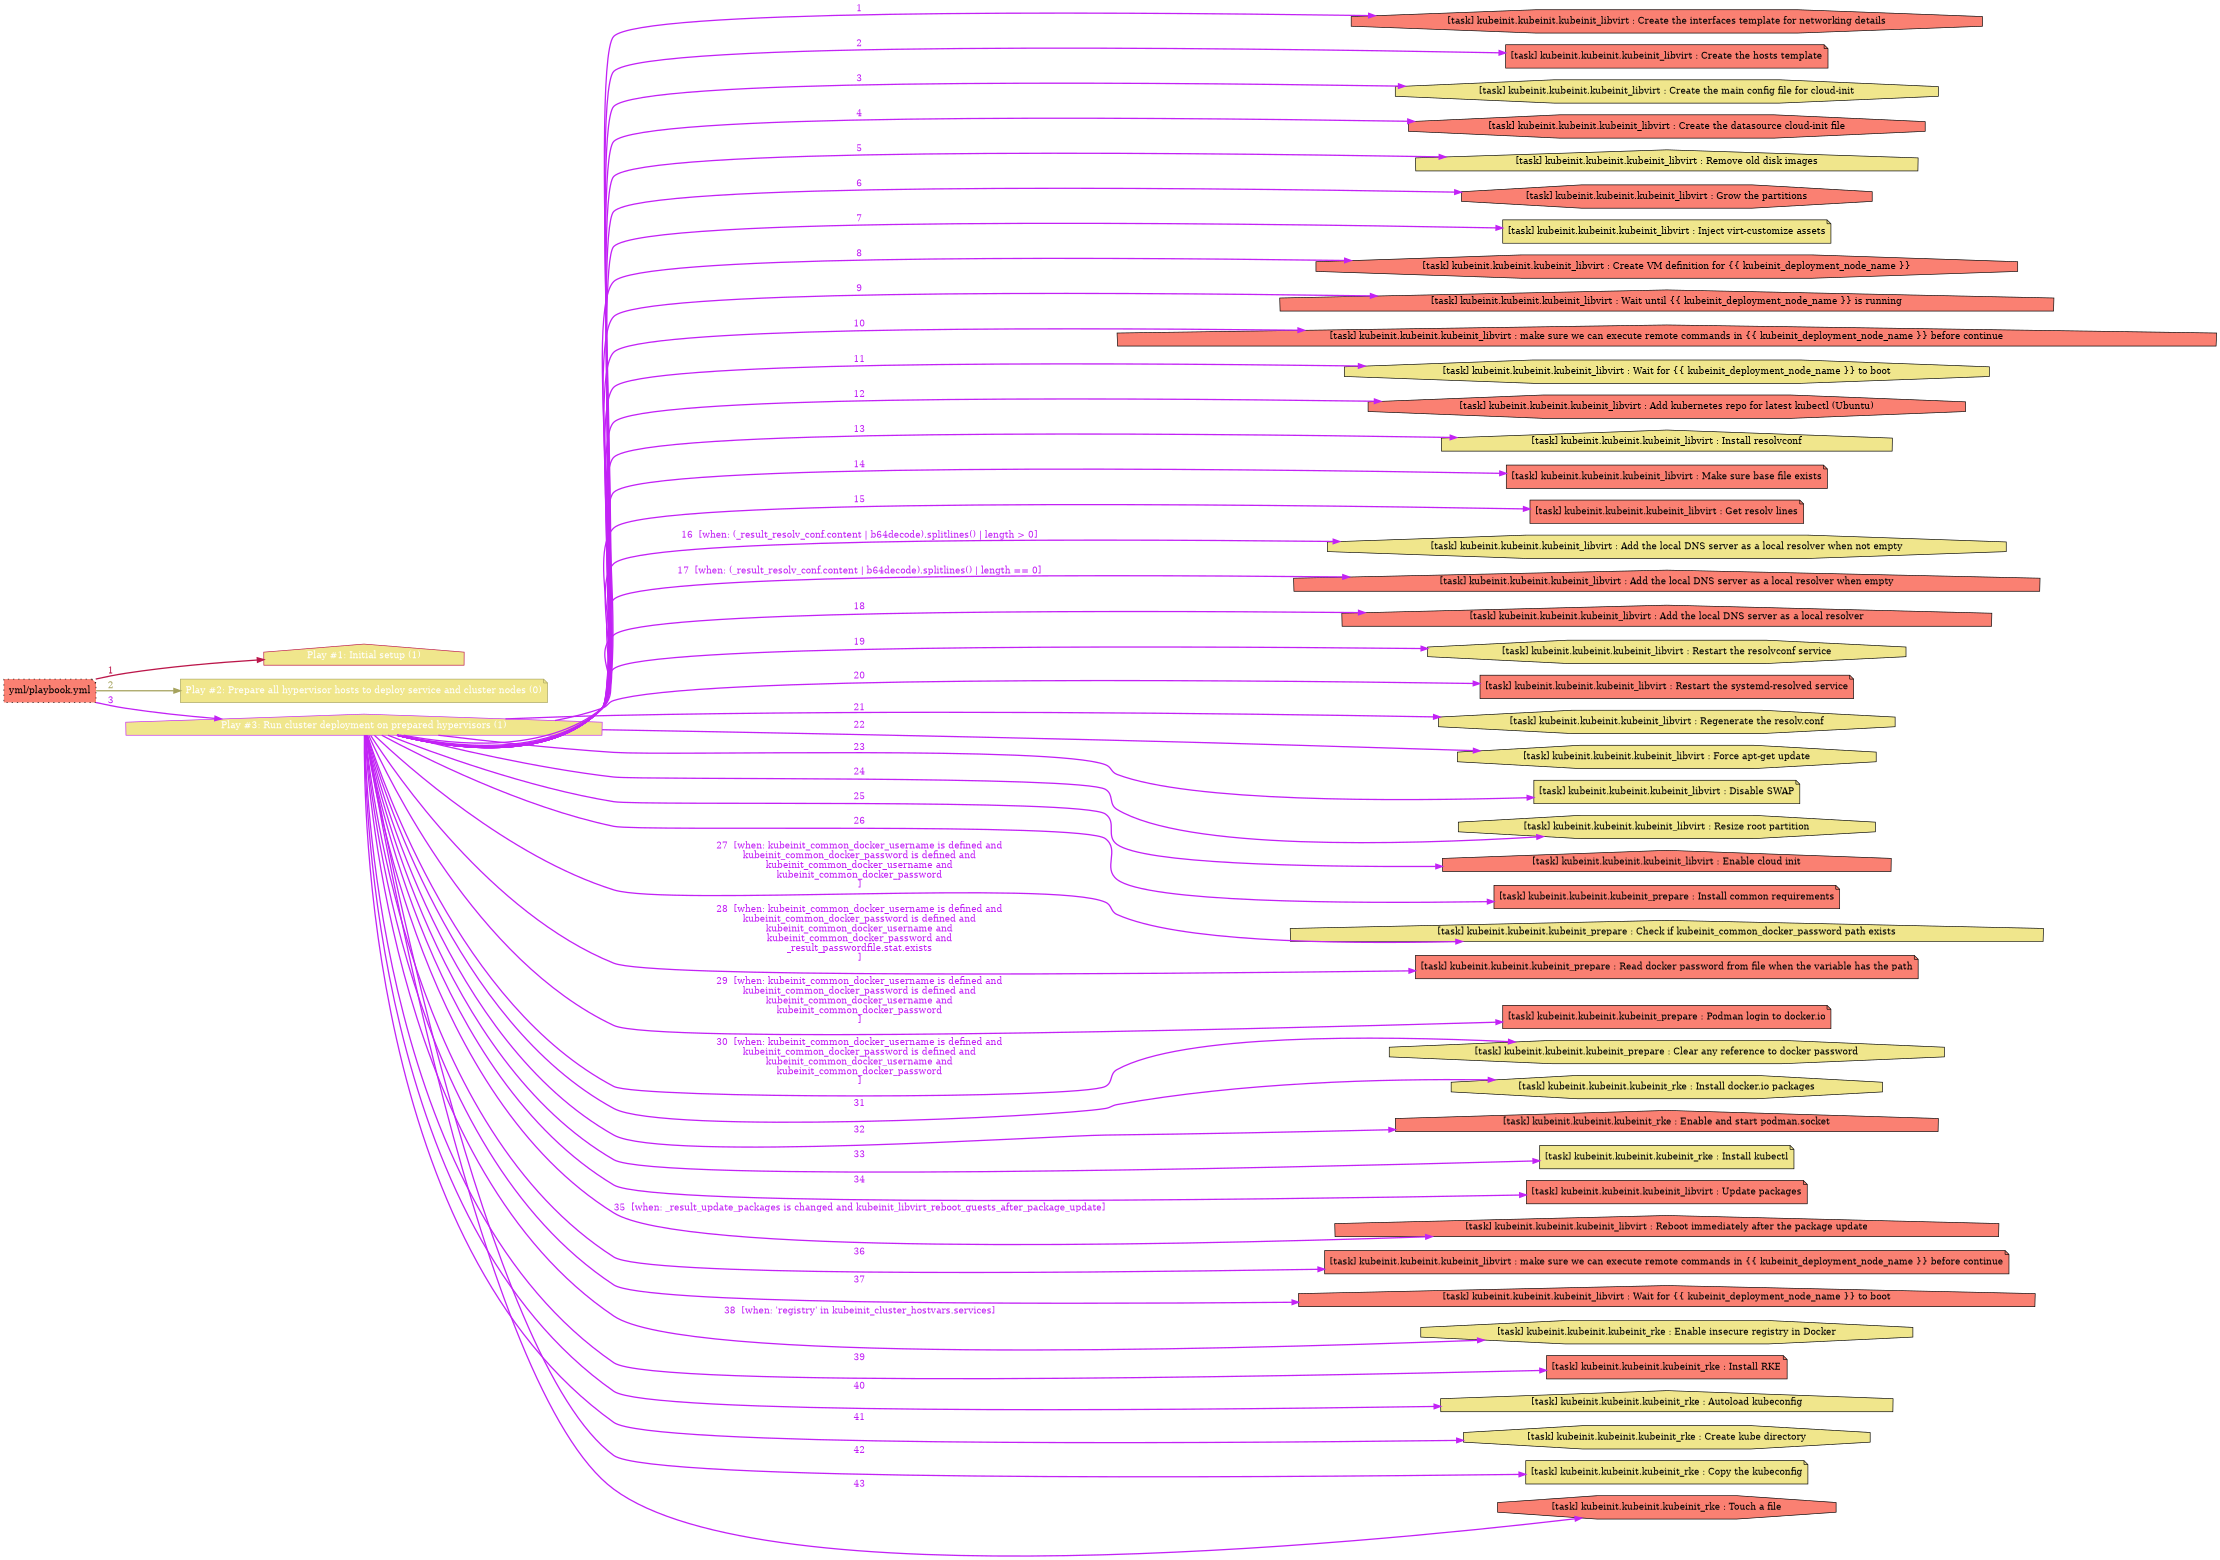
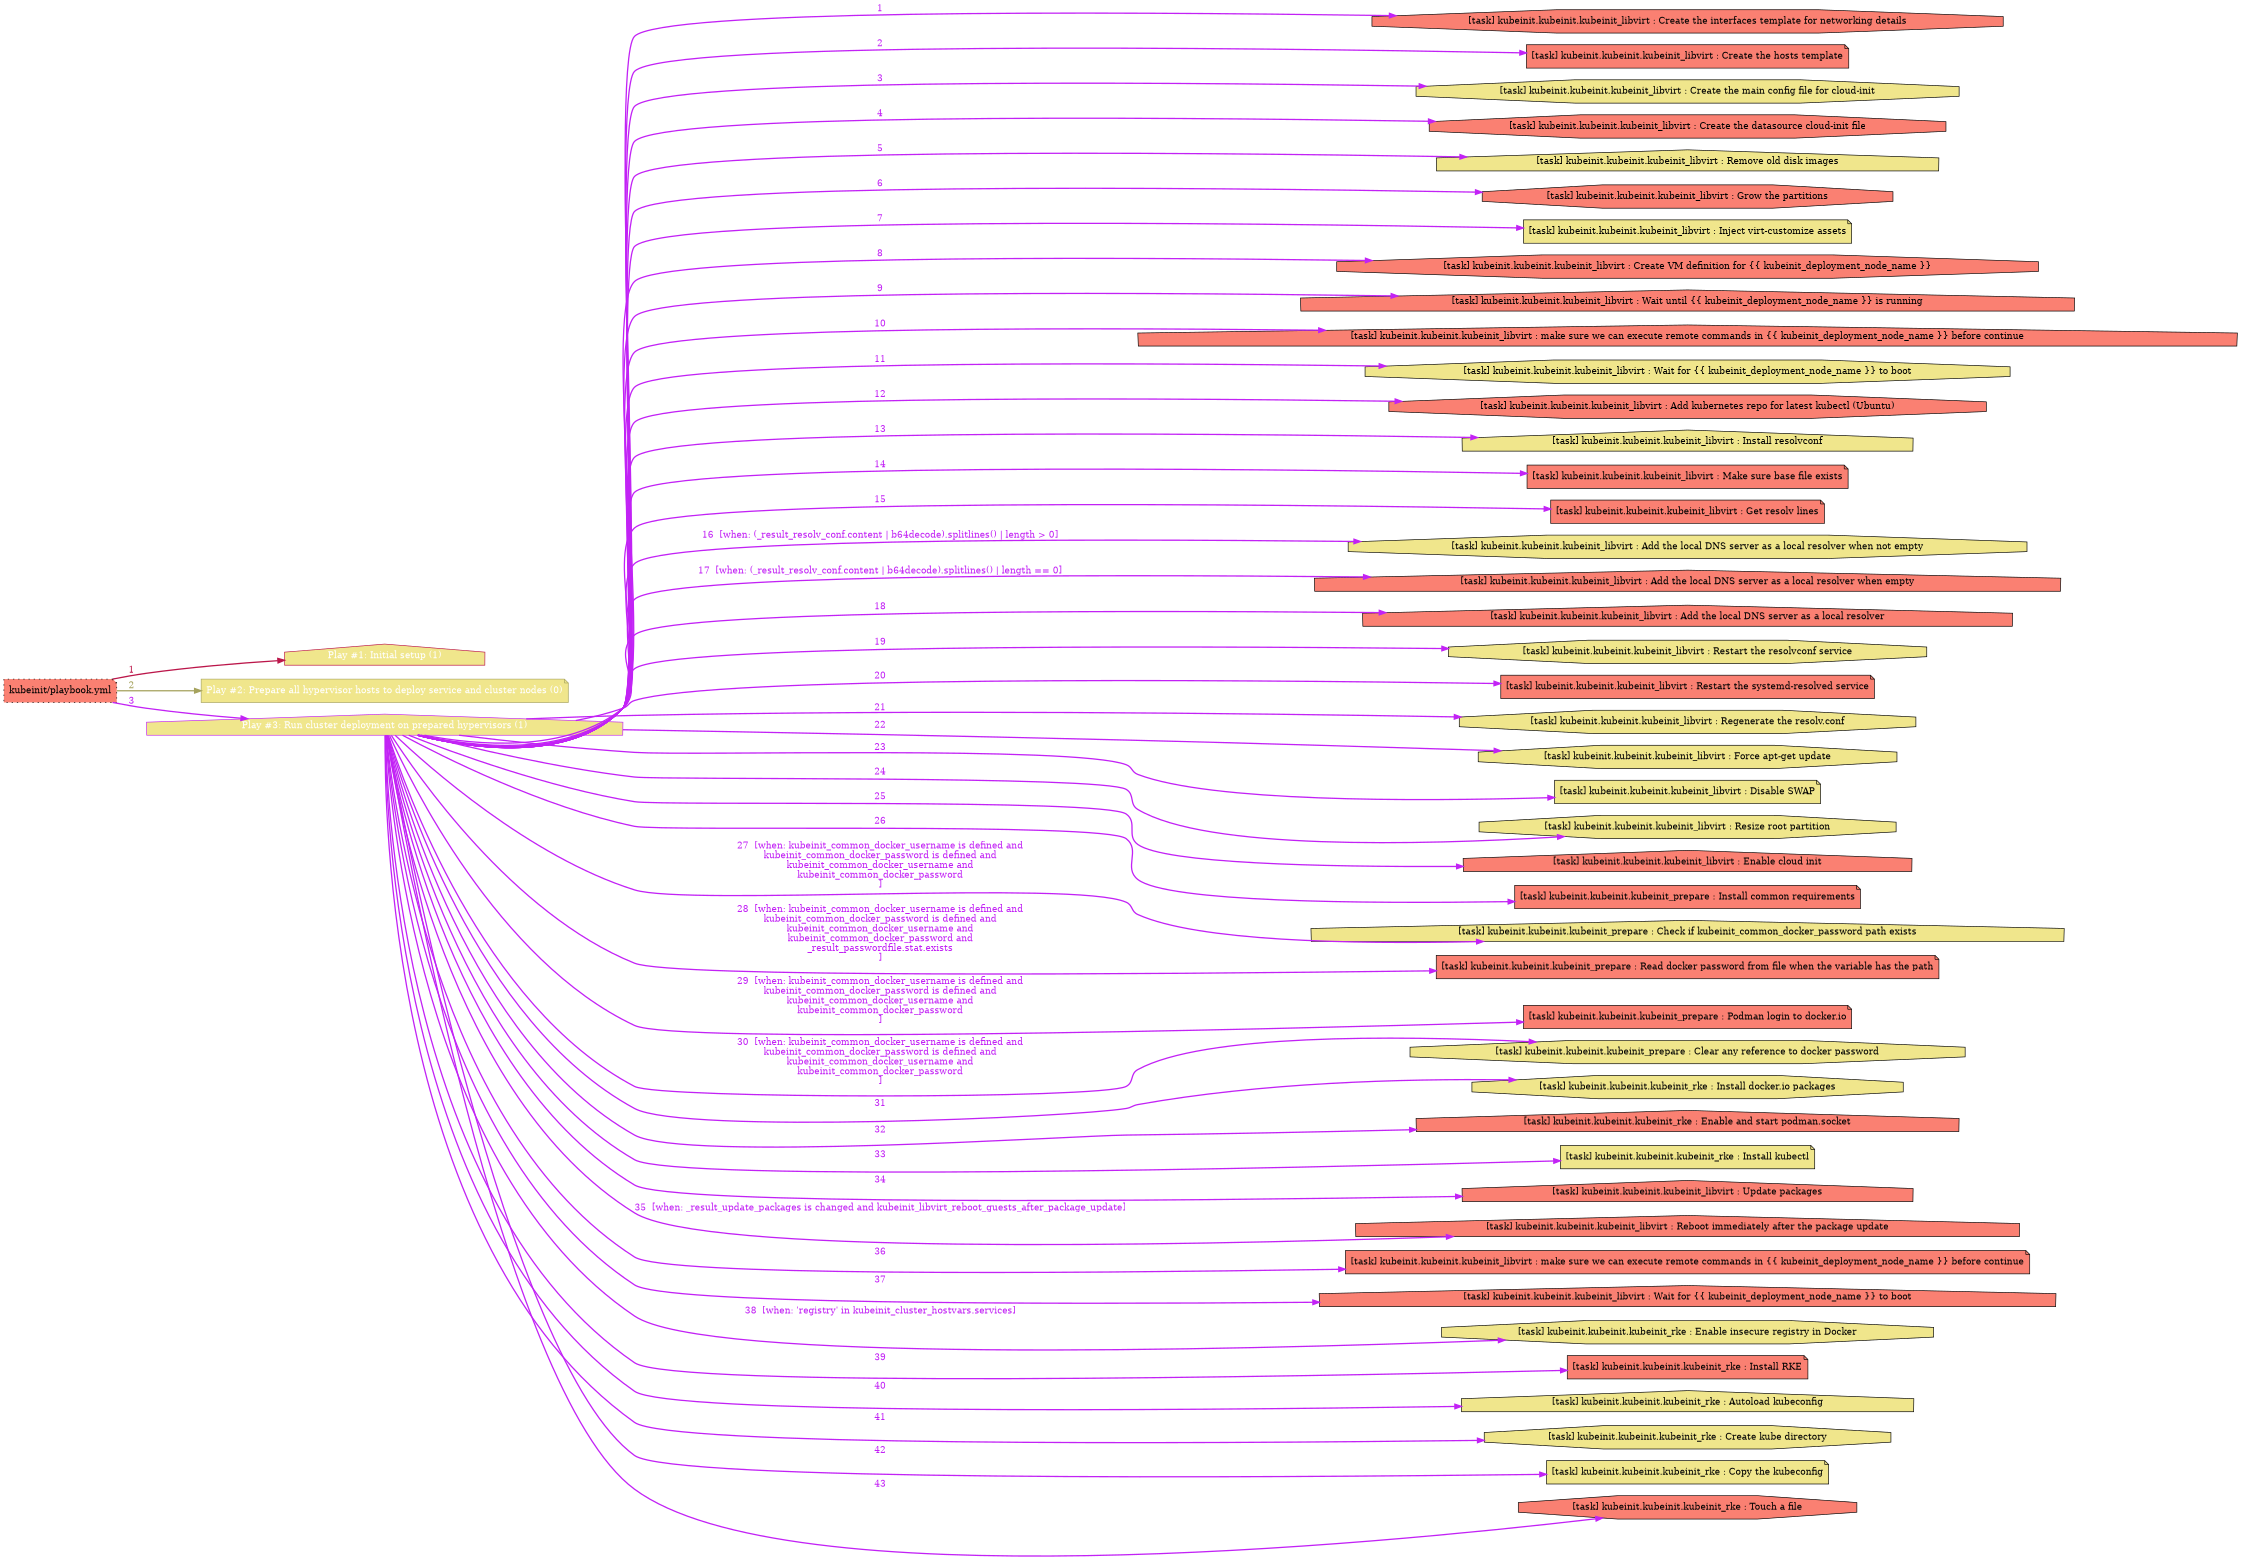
node "yml/playbook.yml": label "yml/playbook.yml" -> "kubeinit/playbook.yml"
node "[task] kubeinit.kubeinit.kubeinit_libvirt : Update packages": shape note -> house
